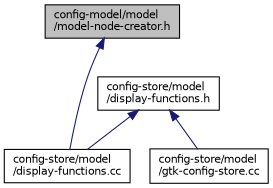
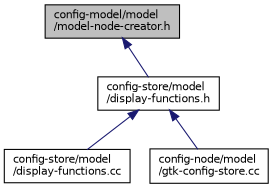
edge "config-store/model /display-functions.cc" -> "config-model/model /model-node-creator.h": now "config-store/model /display-functions.h" -> "config-model/model /model-node-creator.h"
node "config-store/model /gtk-config-store.cc": label "config-store/model /gtk-config-store.cc" -> "config-node/model /gtk-config-store.cc"
